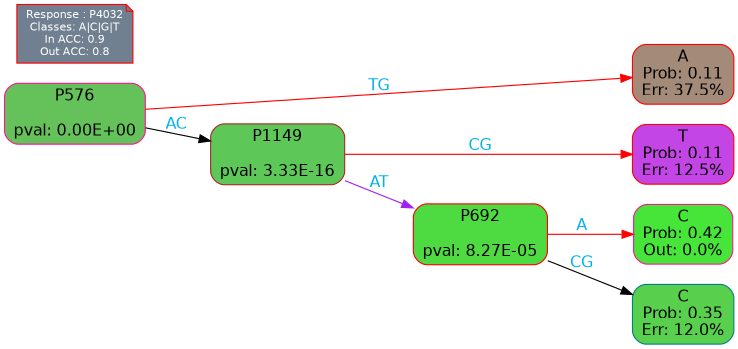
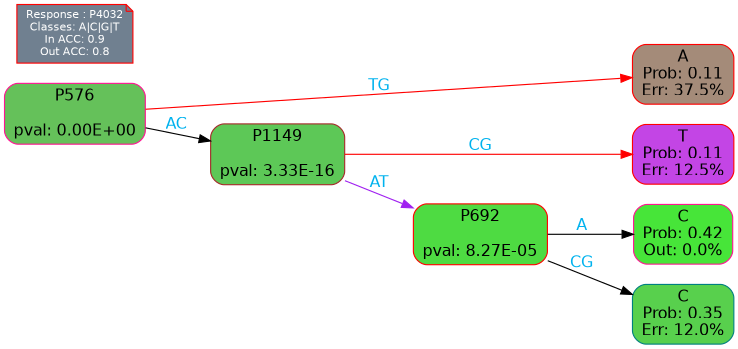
edge "P692 pval: 8.27E-05" -> "C Prob: 0.42 Out: 0.0%": color red -> black
